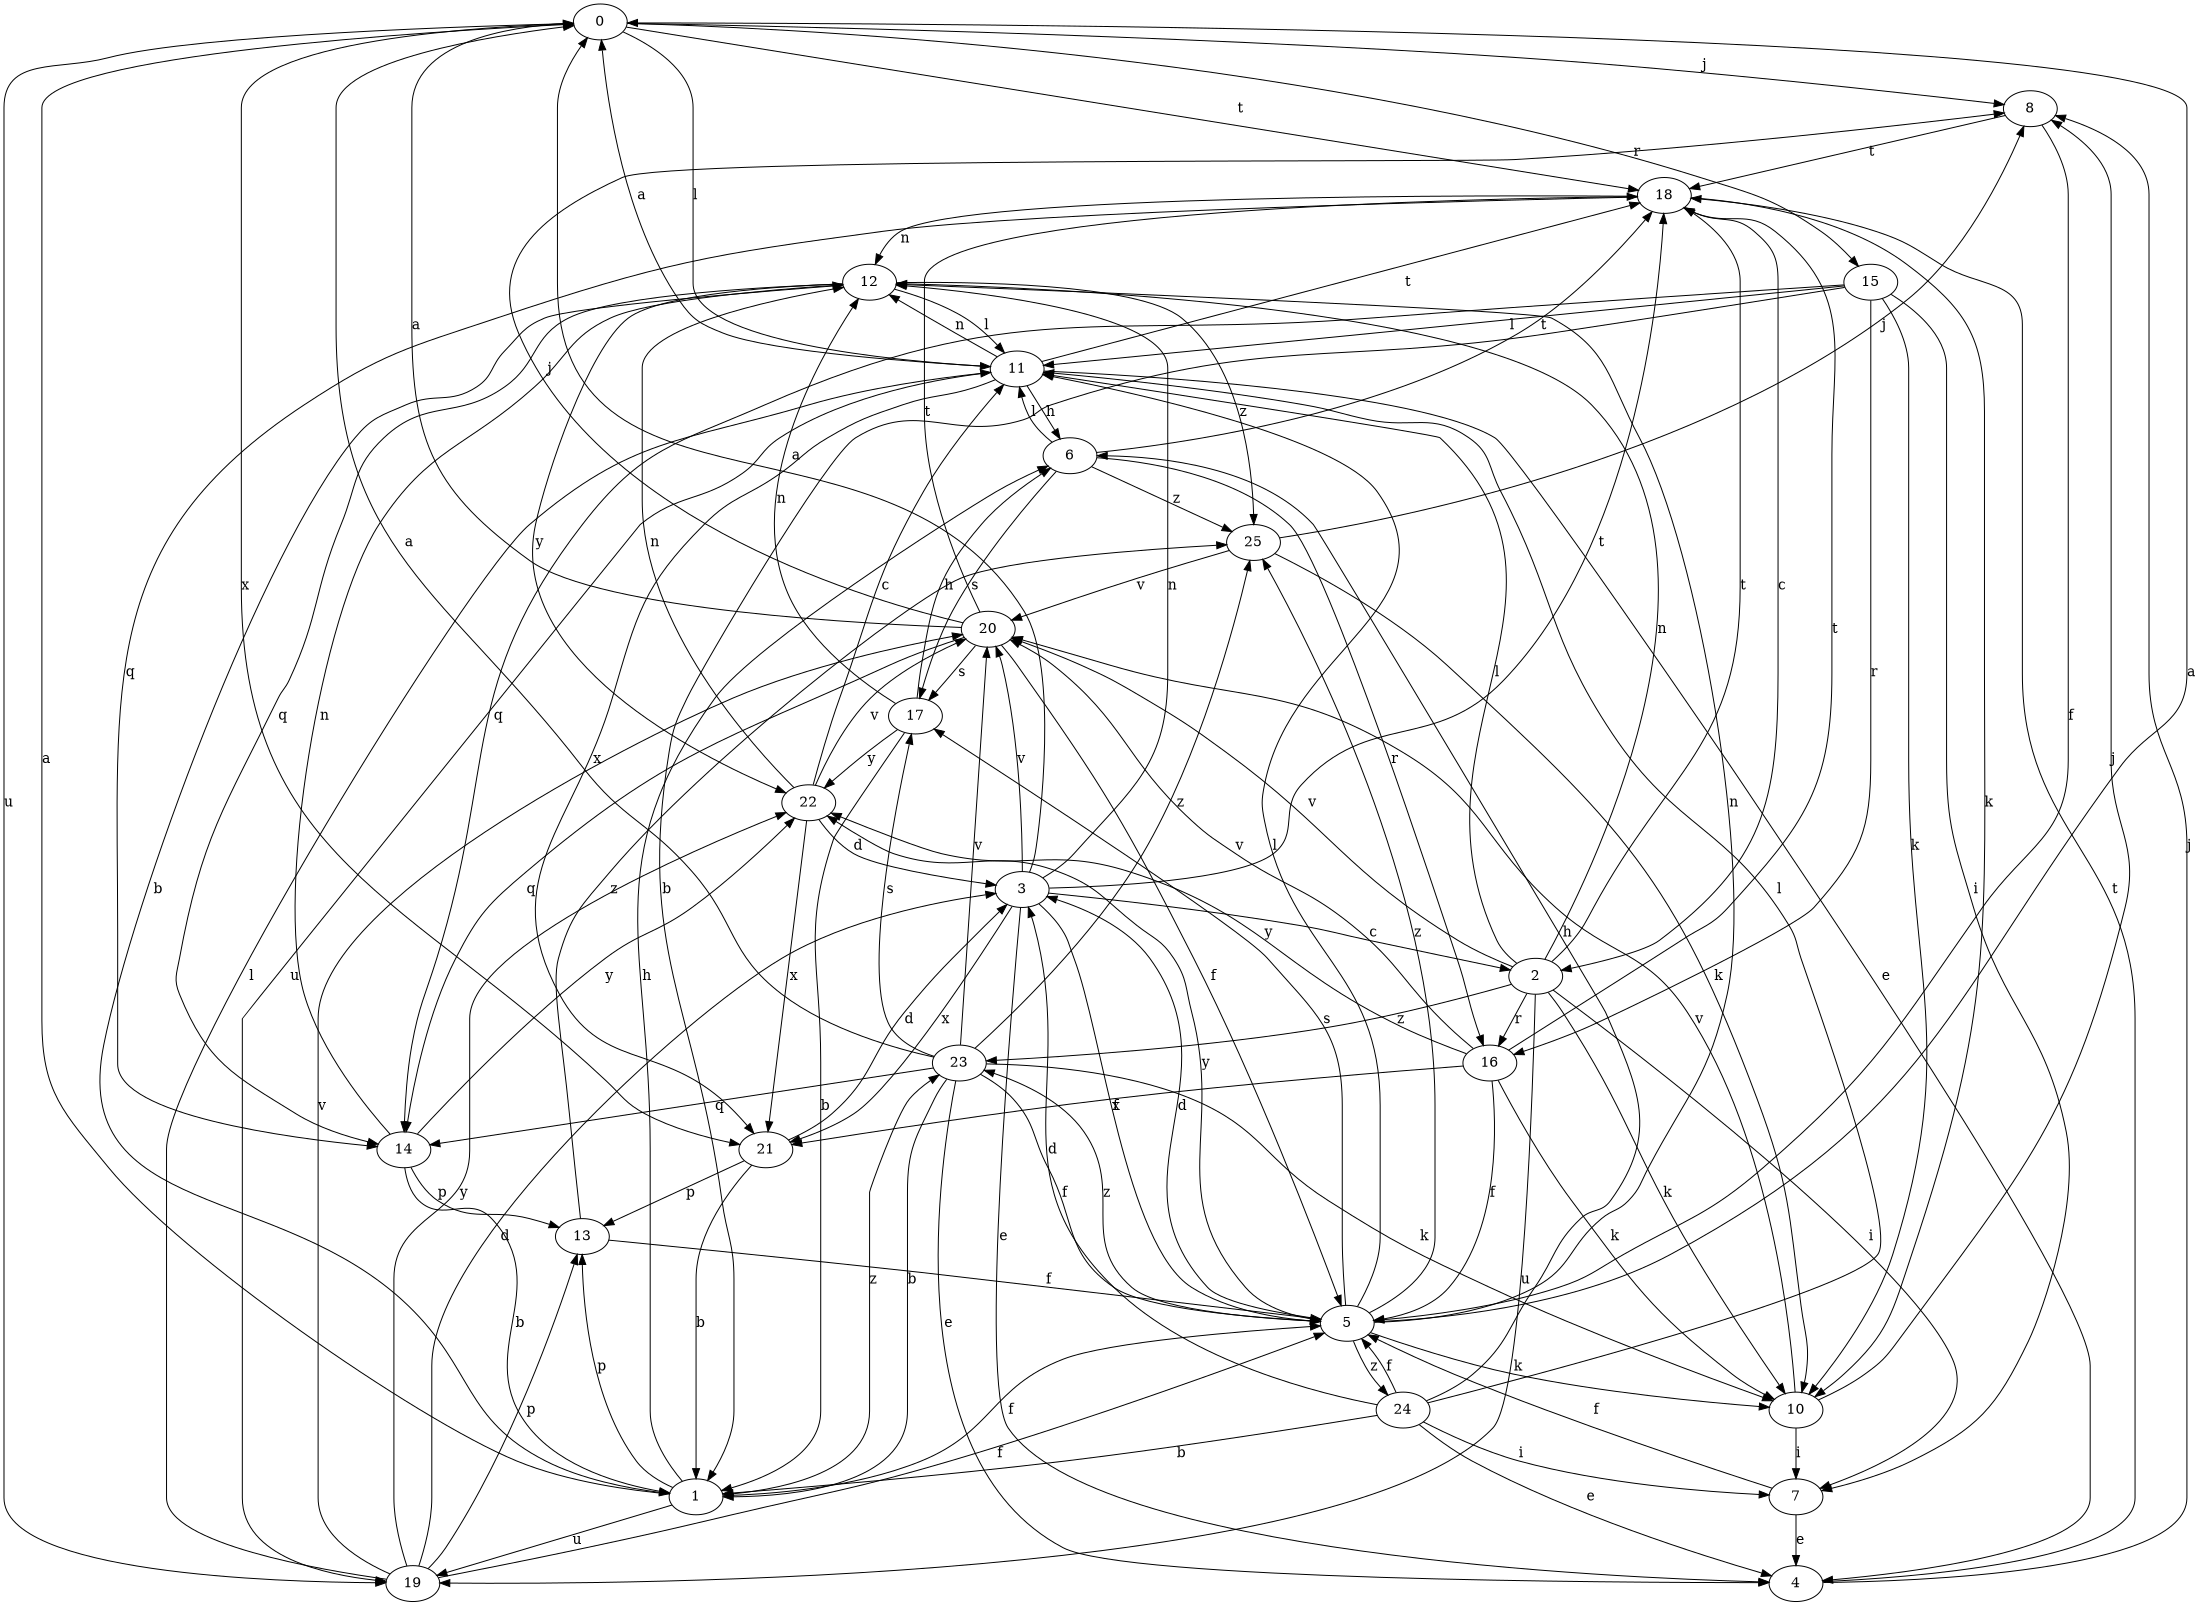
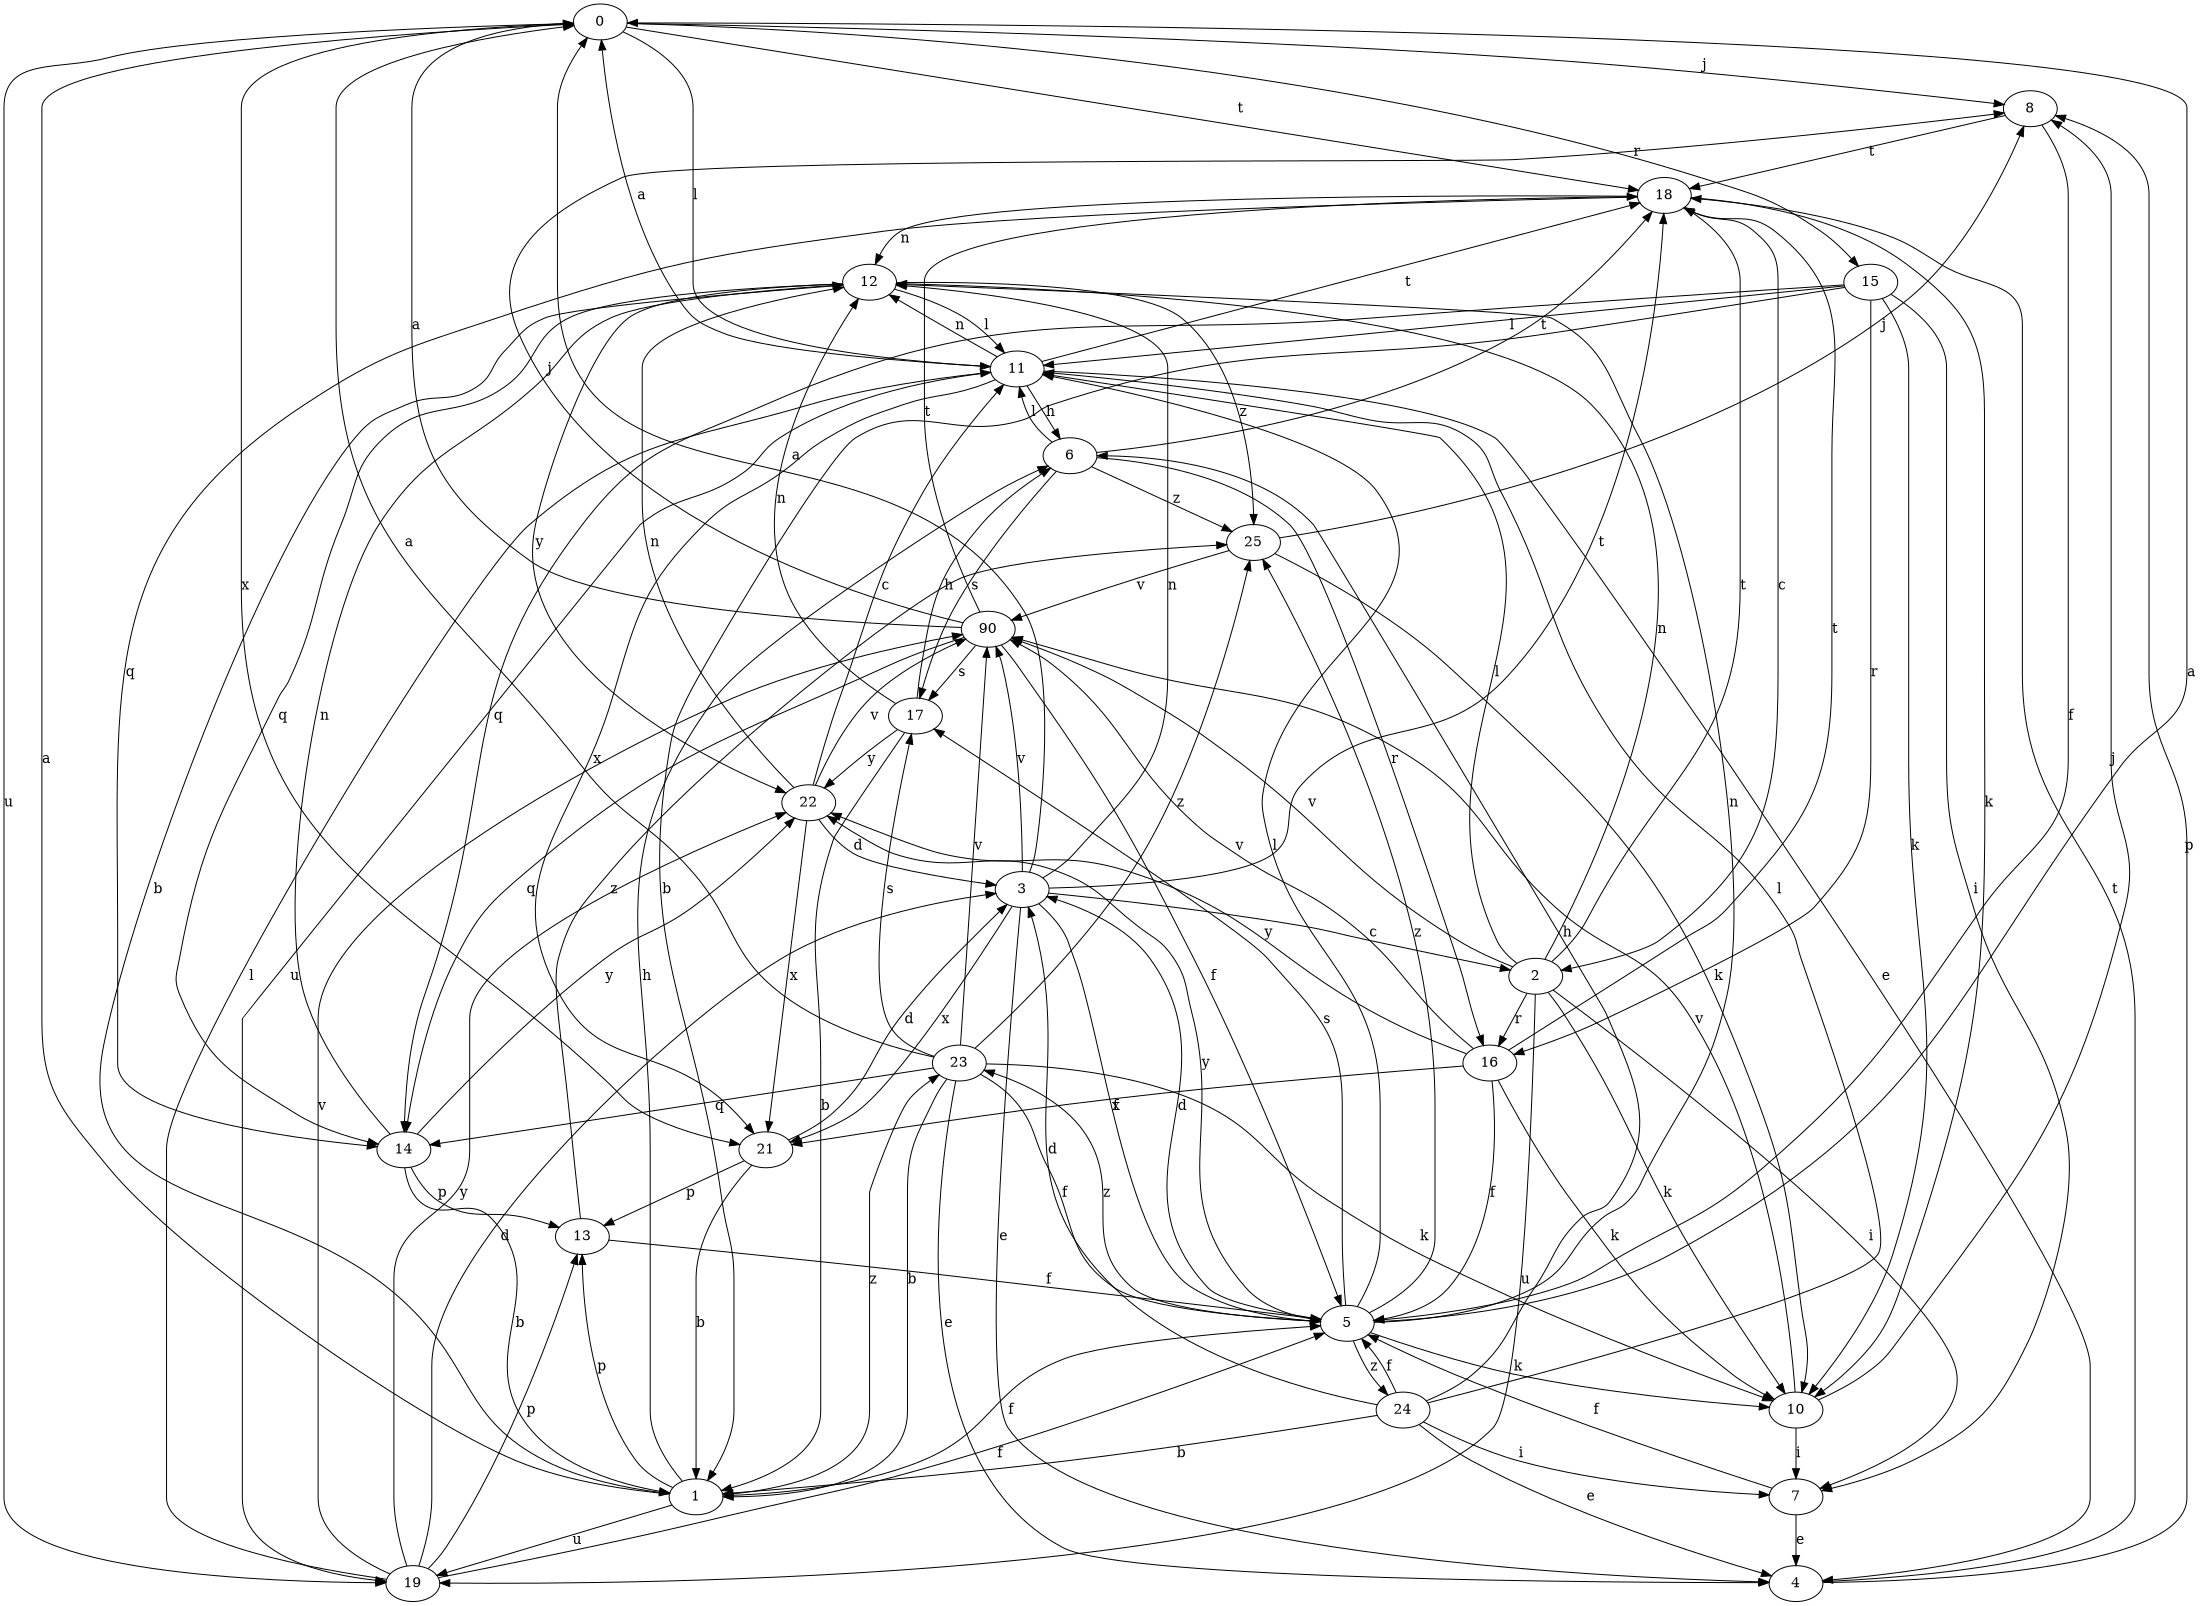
node "20": label "20" -> "90"
edge "4" -> "8": label "j" -> "p"
edge "2" -> "23": removed, label "z"
